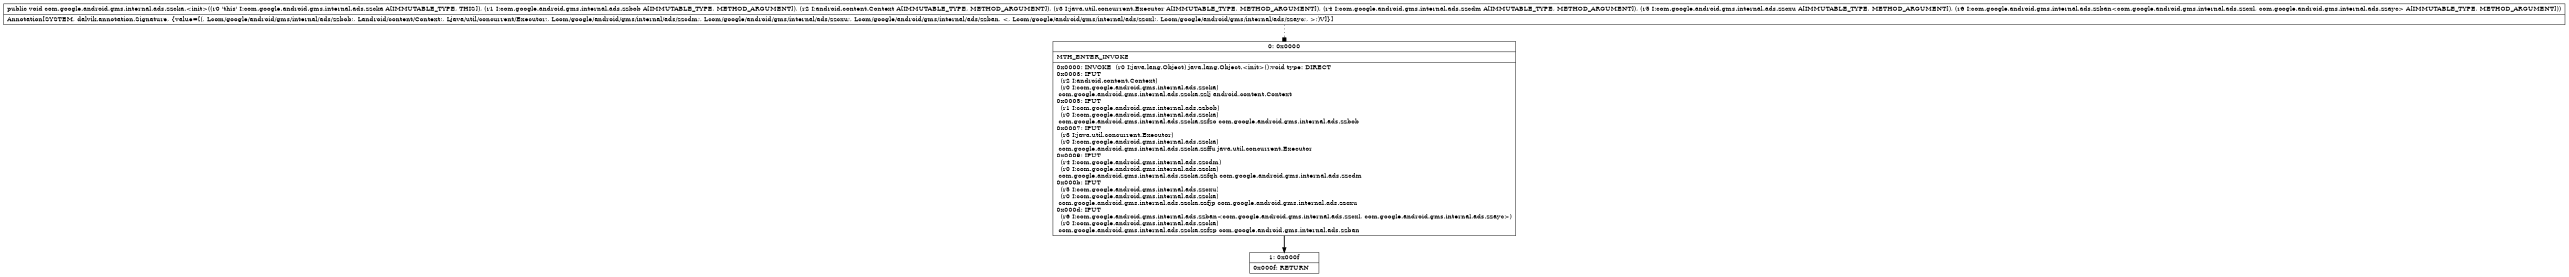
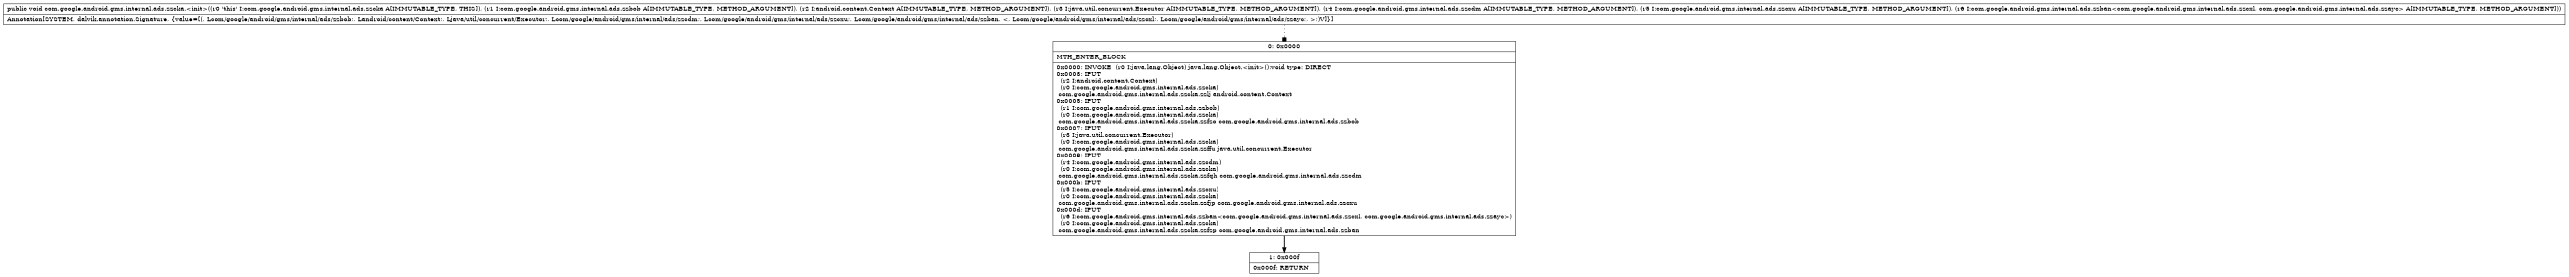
node "0: 0x0000": text "MTH_ENTER_INVOKE" -> "MTH_ENTER_BLOCK"
